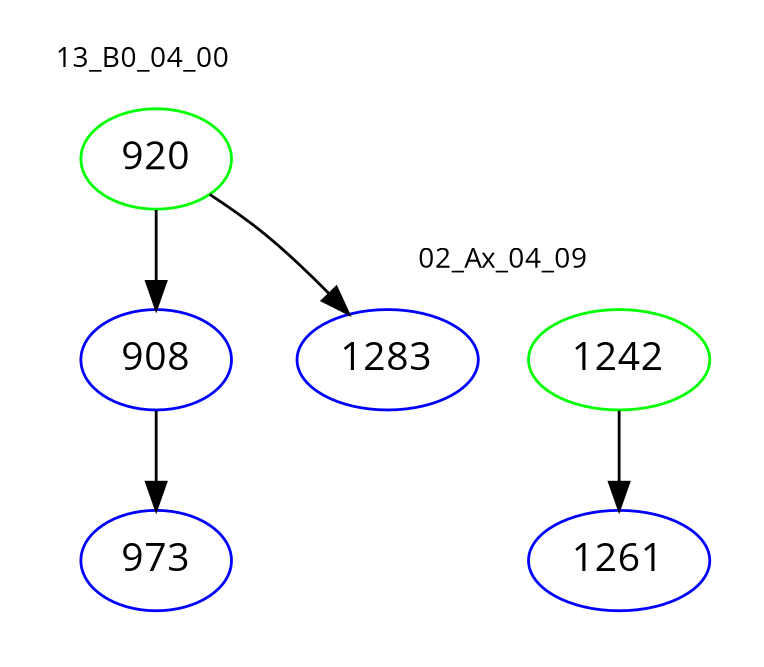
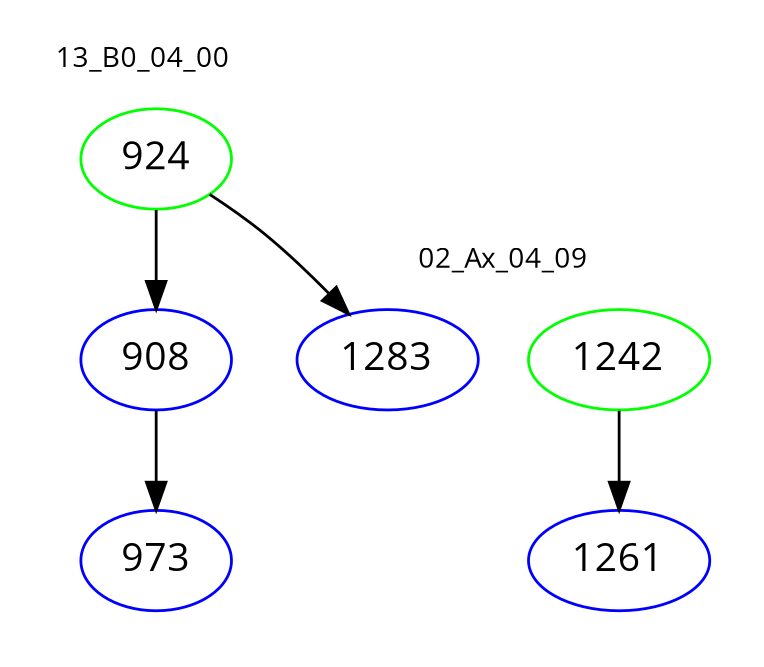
node "920": label "920" -> "924"
